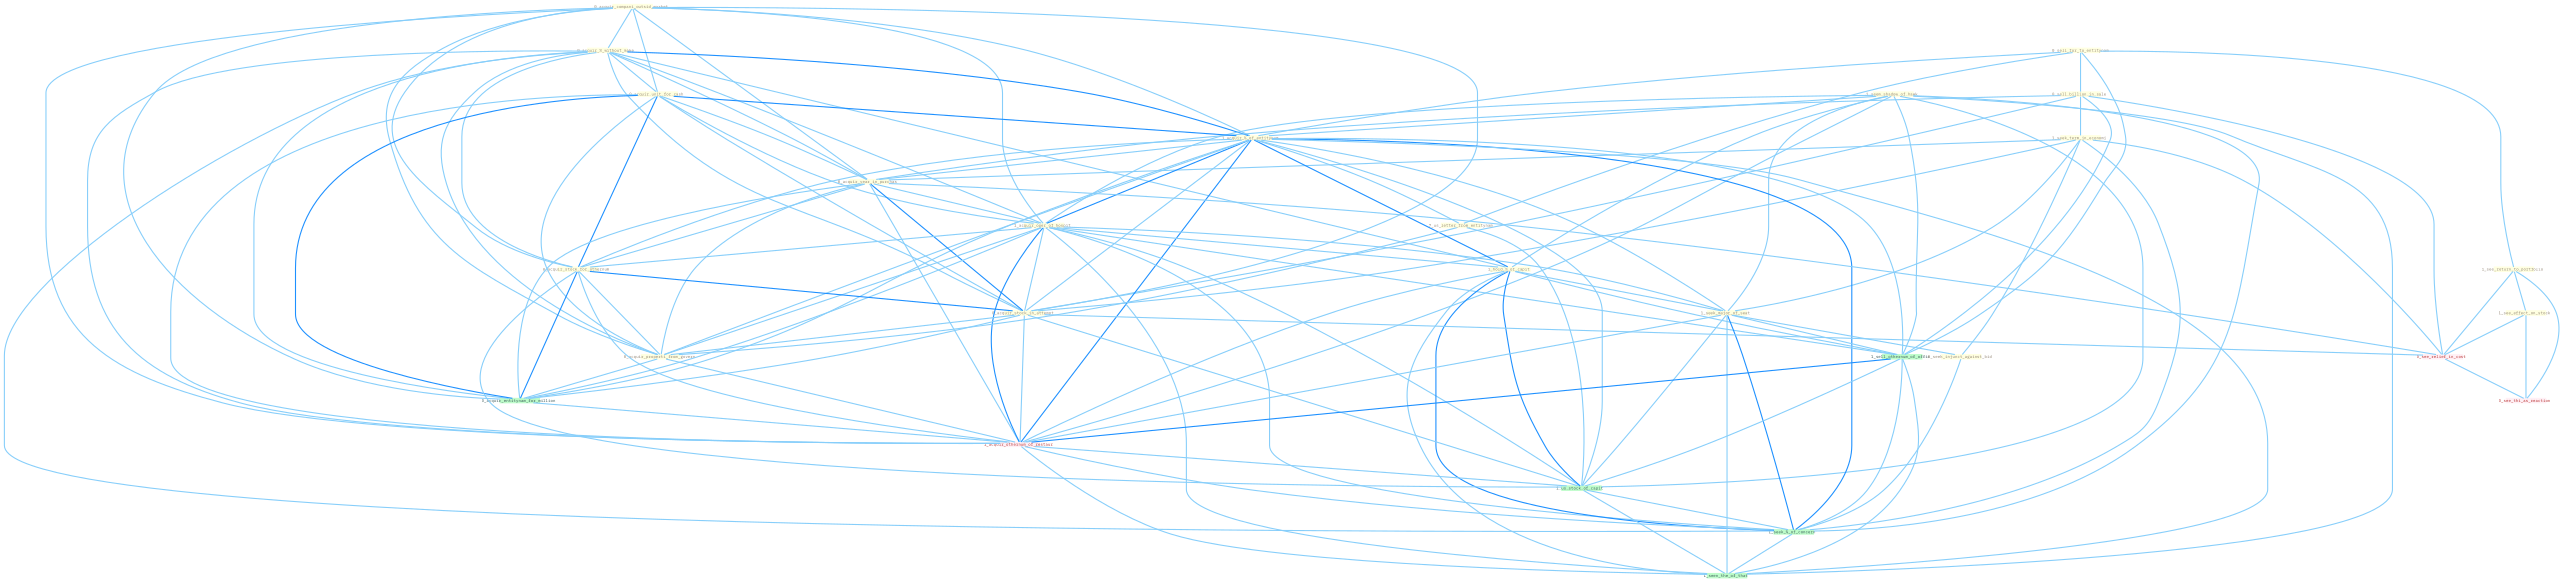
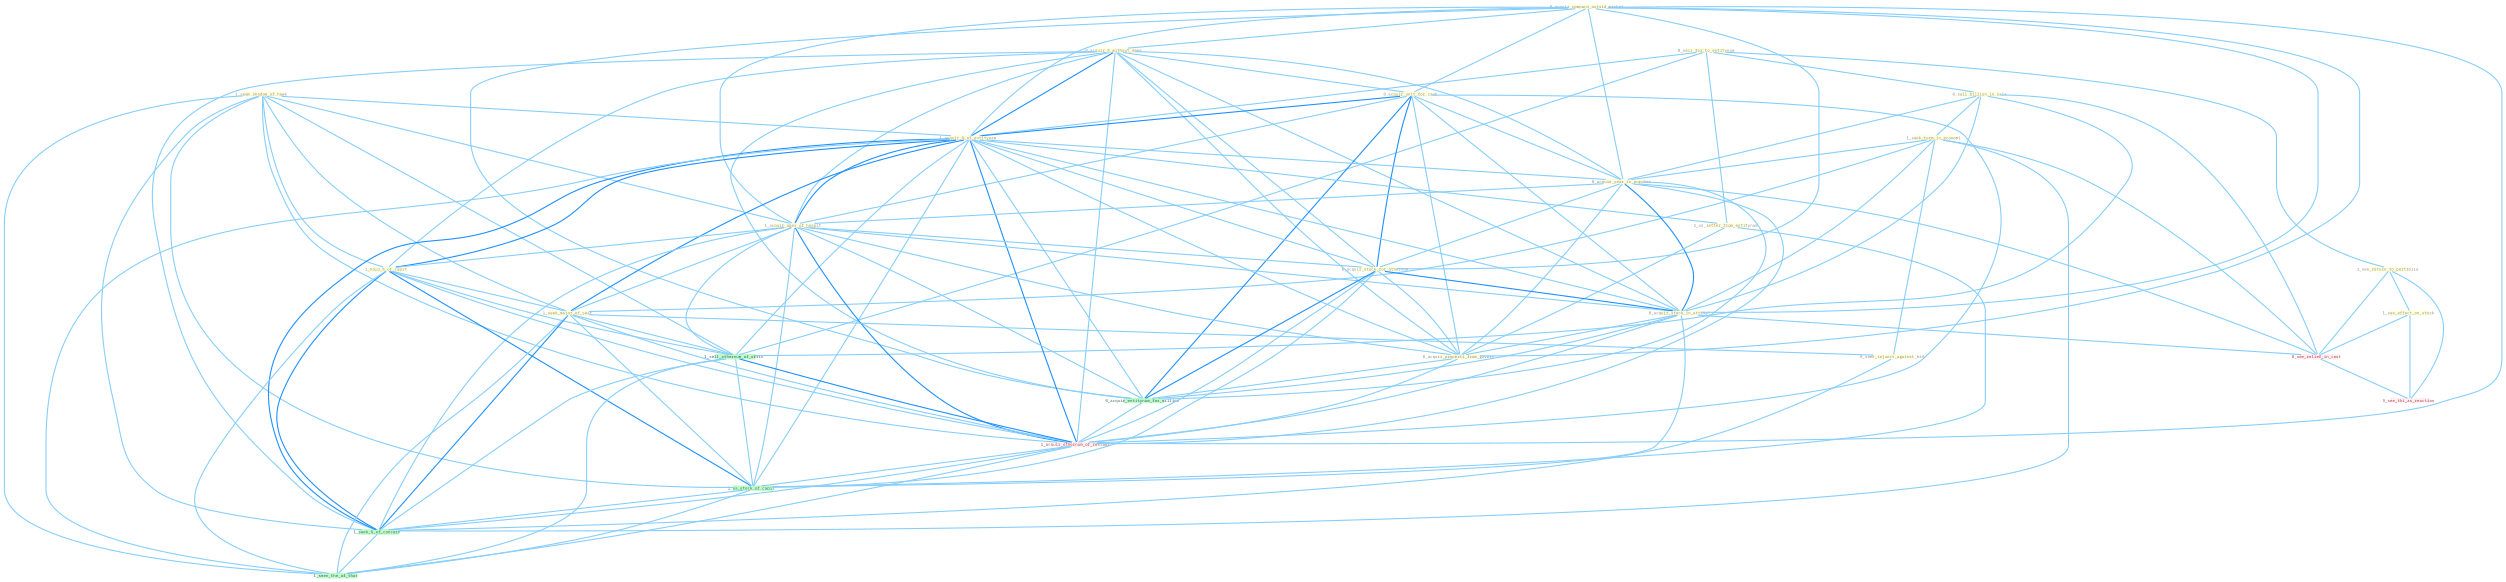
edge "1_acquir_%_of_entitynam" -- "1_seek_major_of_seat": color #87cefa -> #1e90ff
node "7_us_letter_from_entitynam": label "7_us_letter_from_entitynam" -> "1_us_letter_from_entitynam"
edge "1_acquir_oper_of_hospit" -- "1_seen_the_of_that": removed
